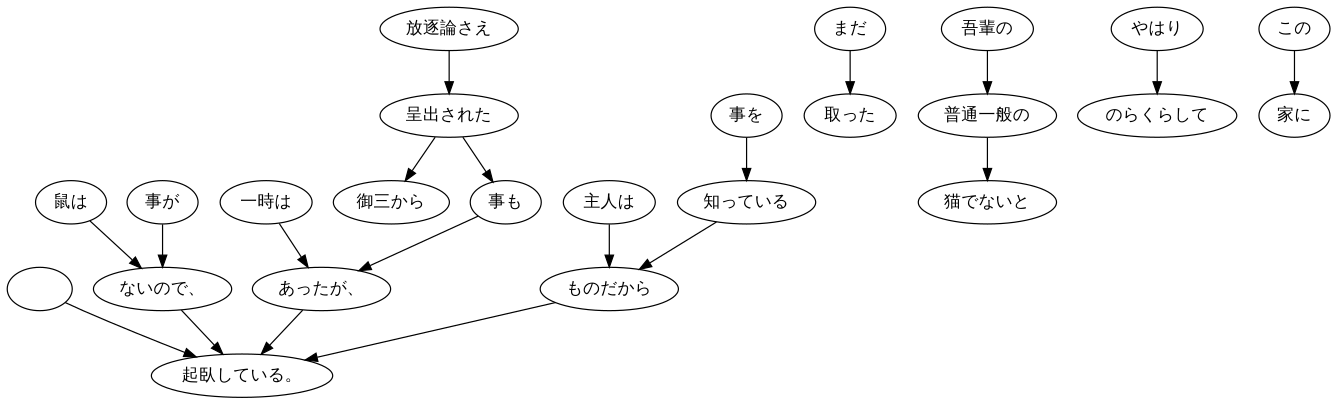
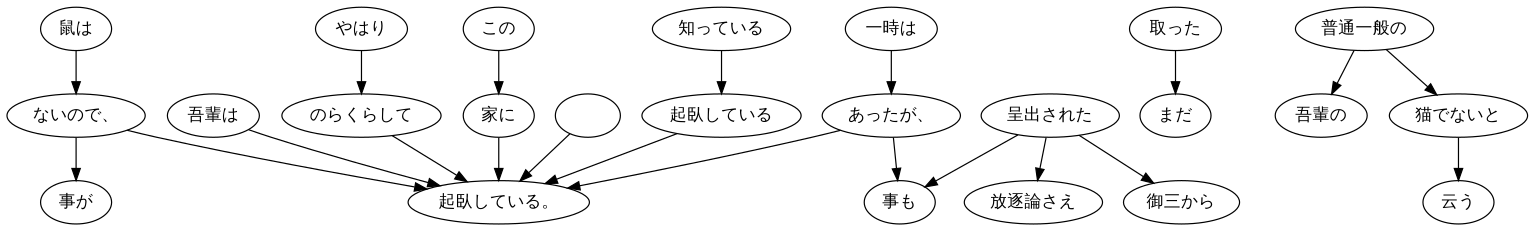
edge "放逐論さえ" -> "呈出された": reversed
edge "まだ" -> "取った": reversed
edge "吾輩の" -> "普通一般の": reversed
node "吾輩は": added
node "事を": removed
edge "家に" -> "起臥している。": added
edge "のらくらして" -> "起臥している。": added
node "主人は": removed
node "云う": added
edge "事が" -> "ないので、": reversed
edge "事も" -> "あったが、": reversed
node "ものだから": label "ものだから" -> "起臥している"
